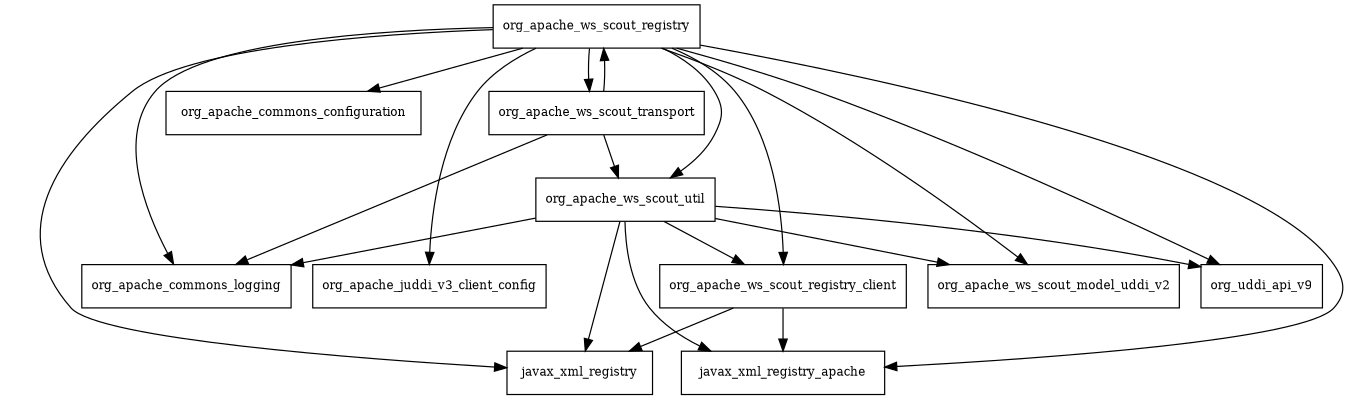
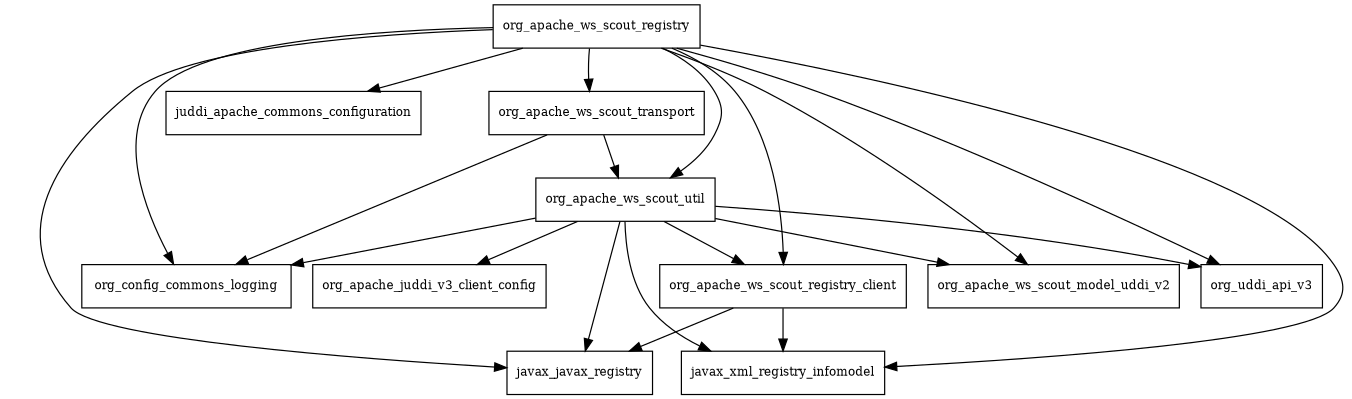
edge "org_apache_ws_scout_transport" -> "org_apache_ws_scout_registry": removed
node "org_apache_commons_configuration": label "org_apache_commons_configuration" -> "juddi_apache_commons_configuration"
edge "org_apache_ws_scout_registry" -> "org_apache_juddi_v3_client_config": now "org_apache_ws_scout_util" -> "org_apache_juddi_v3_client_config"
node "org_apache_commons_logging": label "org_apache_commons_logging" -> "org_config_commons_logging"
node "org_uddi_api_v9": label "org_uddi_api_v9" -> "org_uddi_api_v3"
node "javax_xml_registry": label "javax_xml_registry" -> "javax_javax_registry"
node "javax_xml_registry_apache": label "javax_xml_registry_apache" -> "javax_xml_registry_infomodel"
